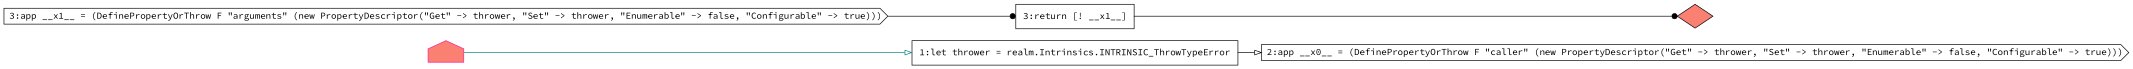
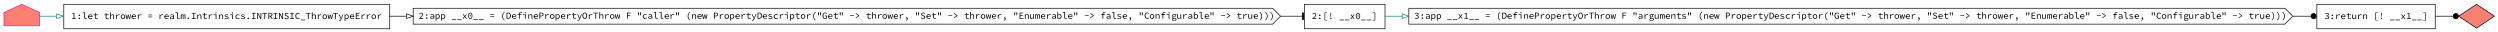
node "2:[! __x0__]": added
